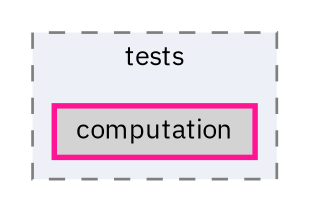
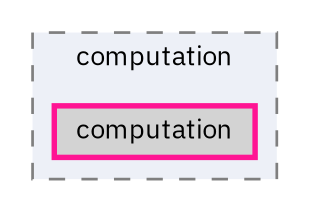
cluster "tests": label "tests" -> "computation"
